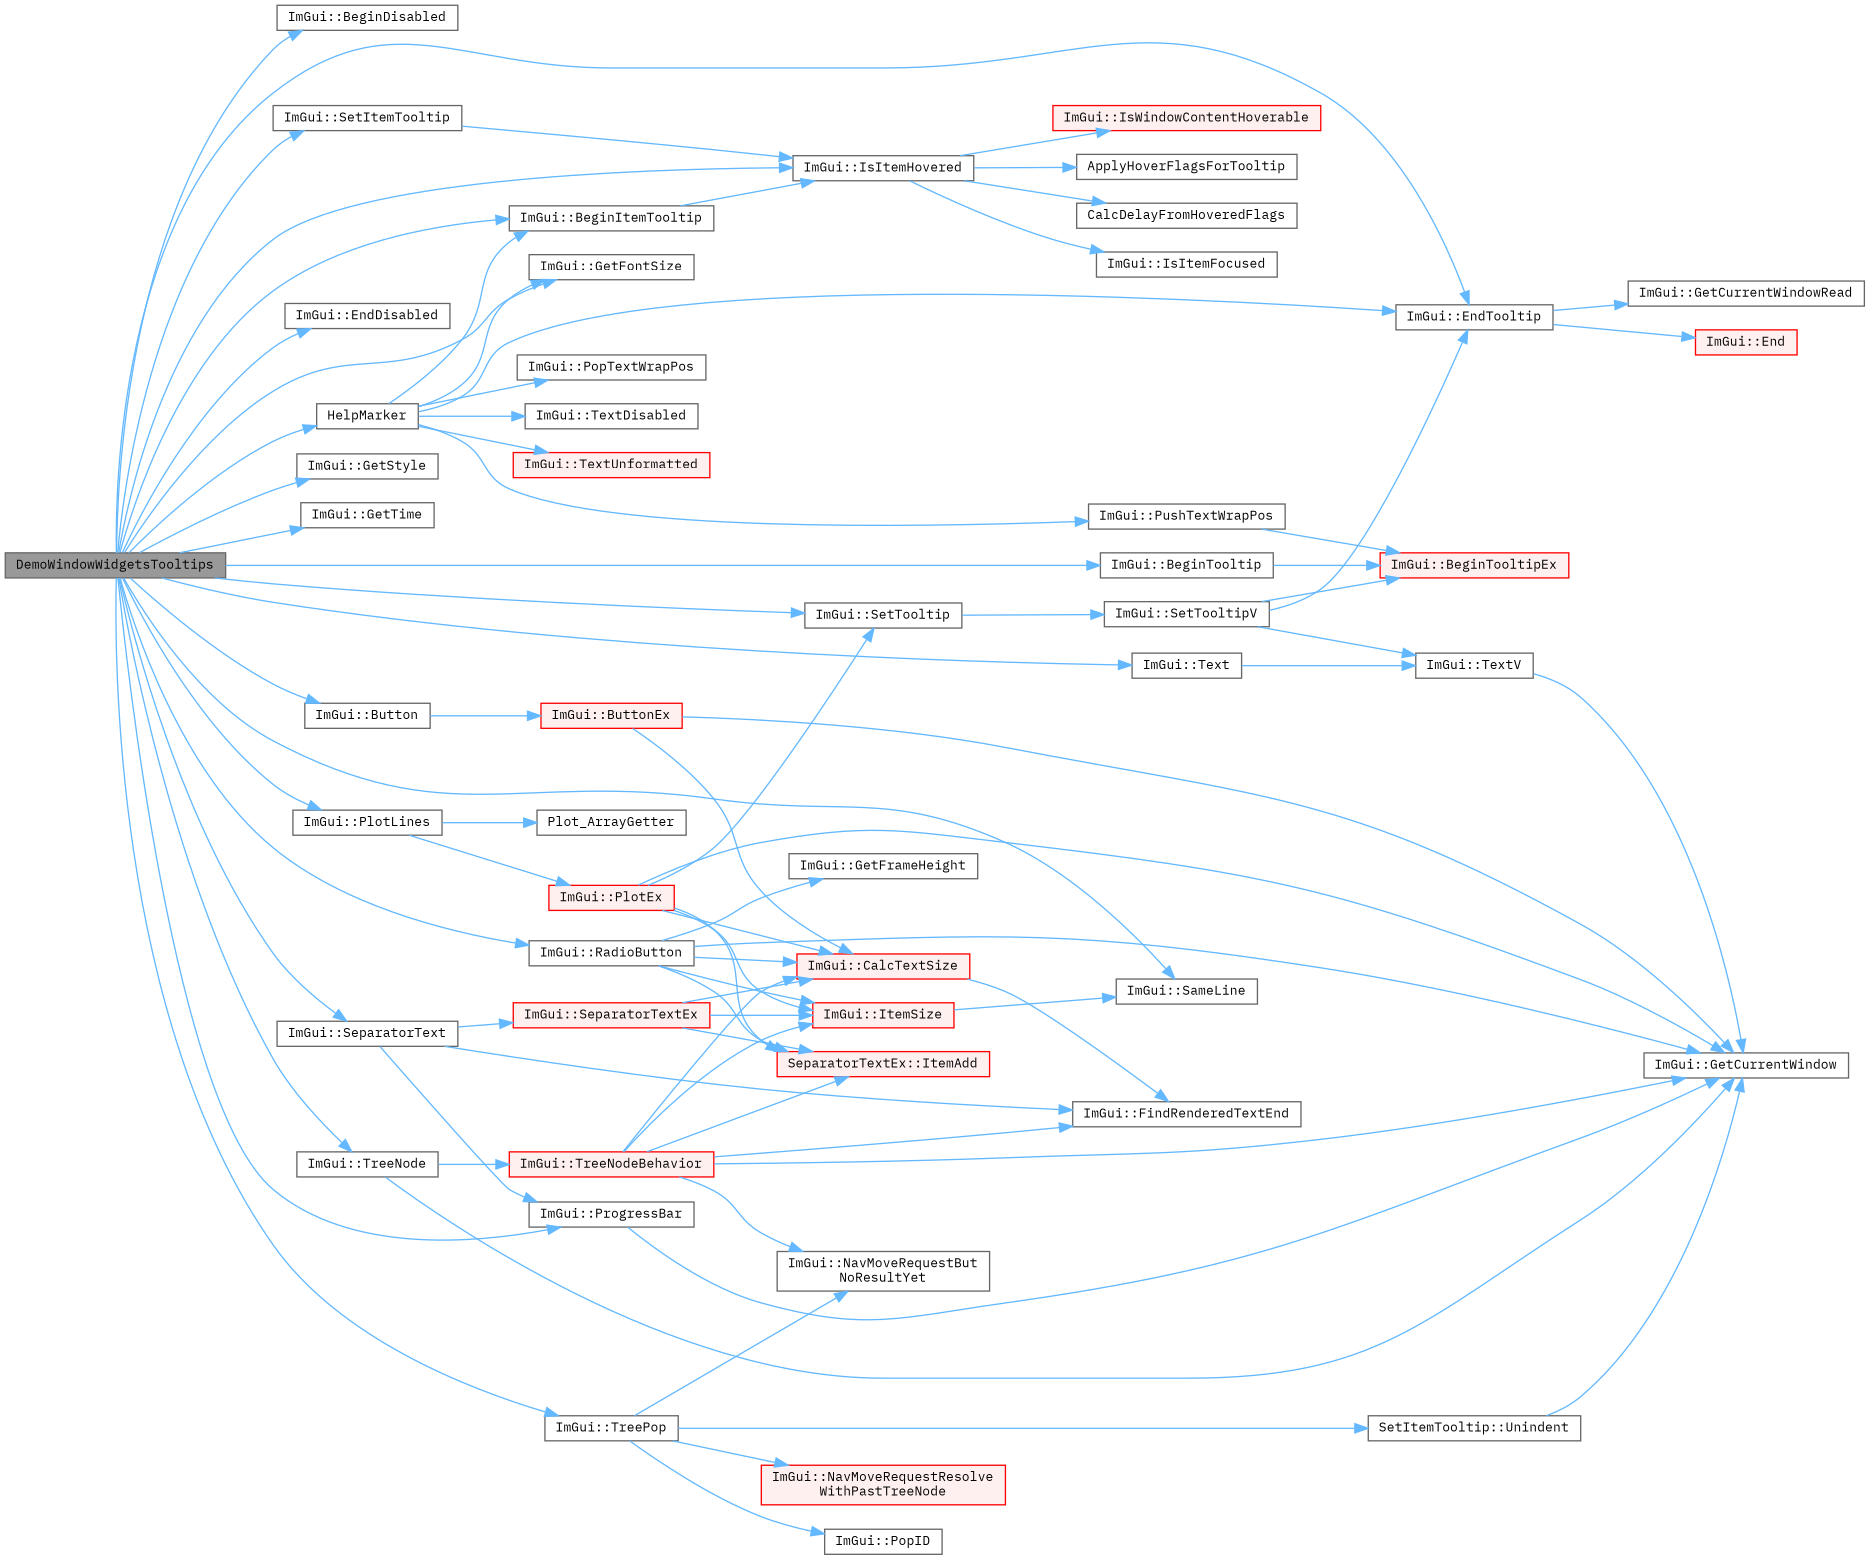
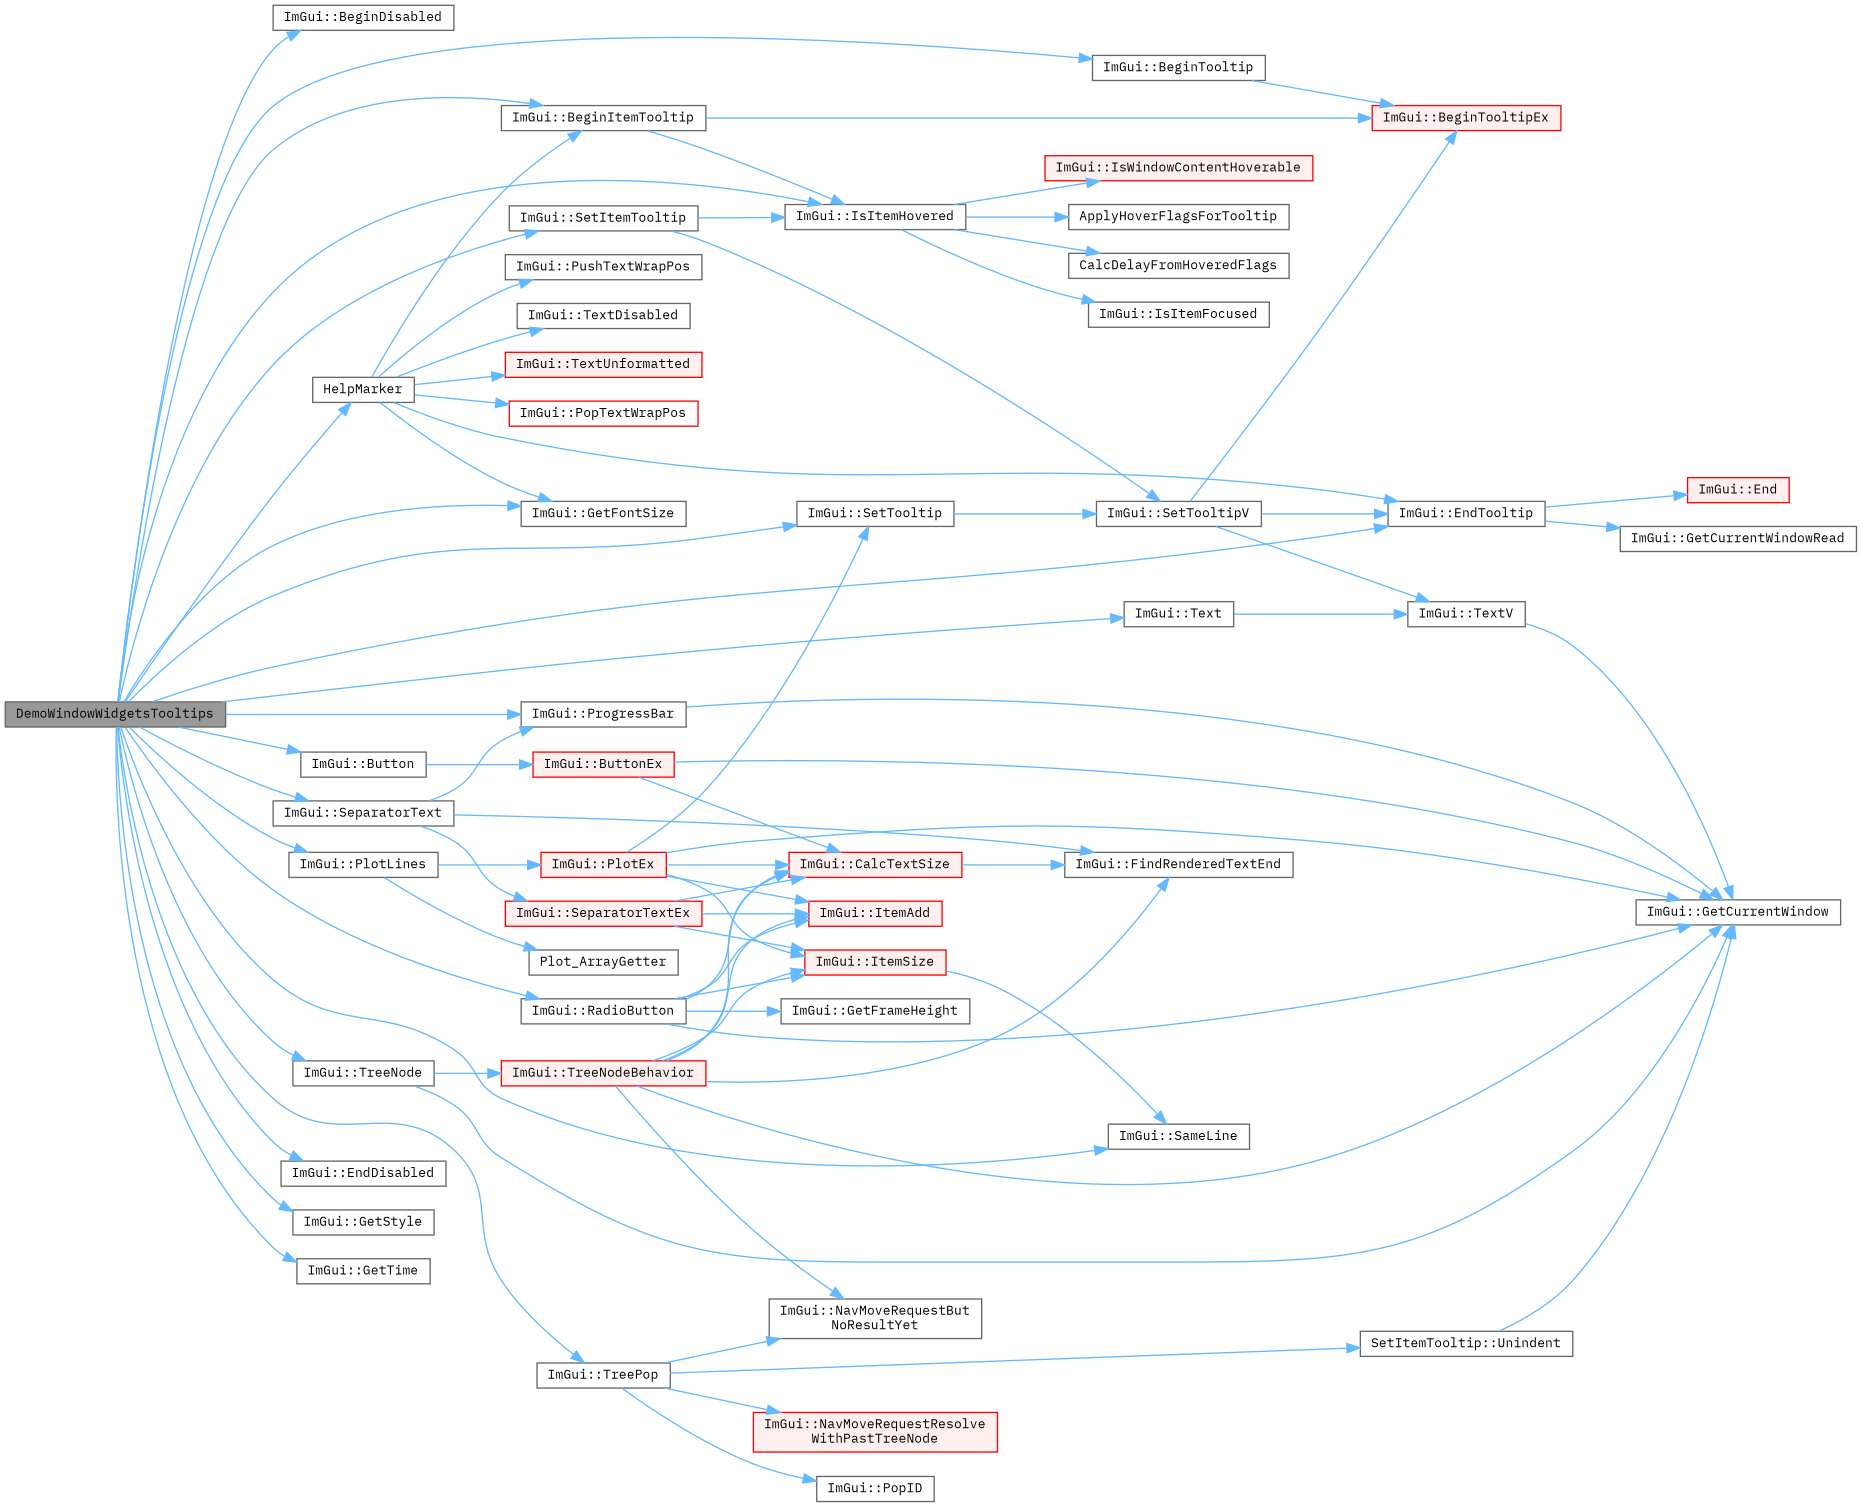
edge "ImGui::SetItemTooltip" -> "ImGui::SetTooltipV": added
node "ImGui::PopTextWrapPos": color grey40 -> red
edge "ImGui::PushTextWrapPos" -> "ImGui::BeginTooltipEx": now "ImGui::BeginItemTooltip" -> "ImGui::BeginTooltipEx"
node "SeparatorTextEx::ItemAdd": label "SeparatorTextEx::ItemAdd" -> "ImGui::ItemAdd"
